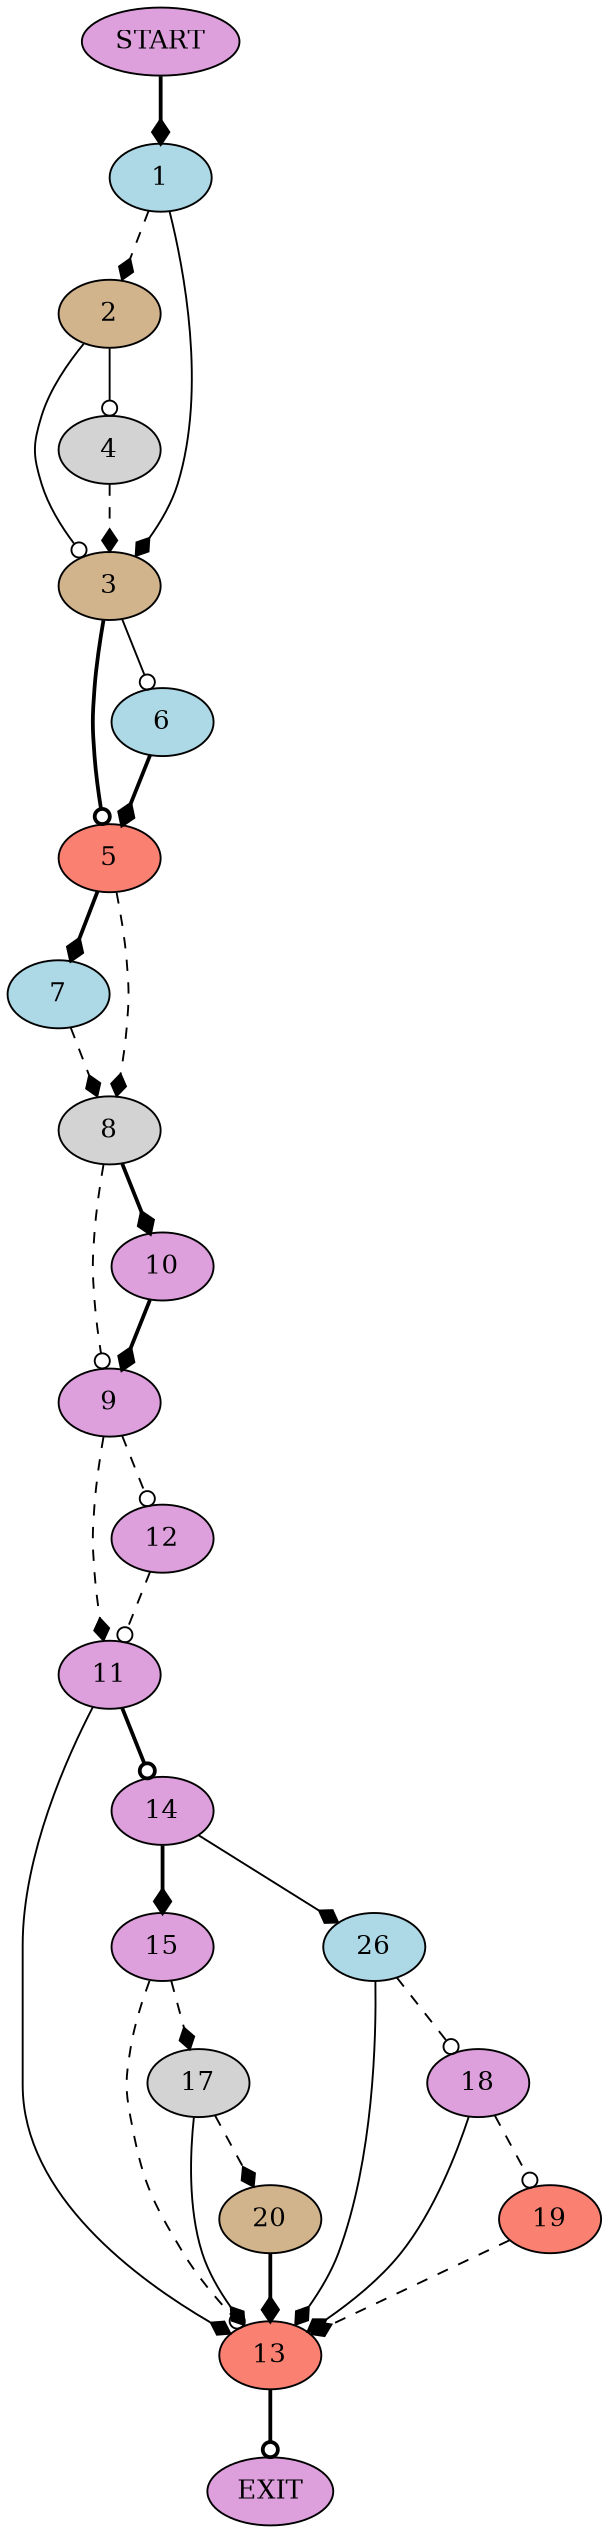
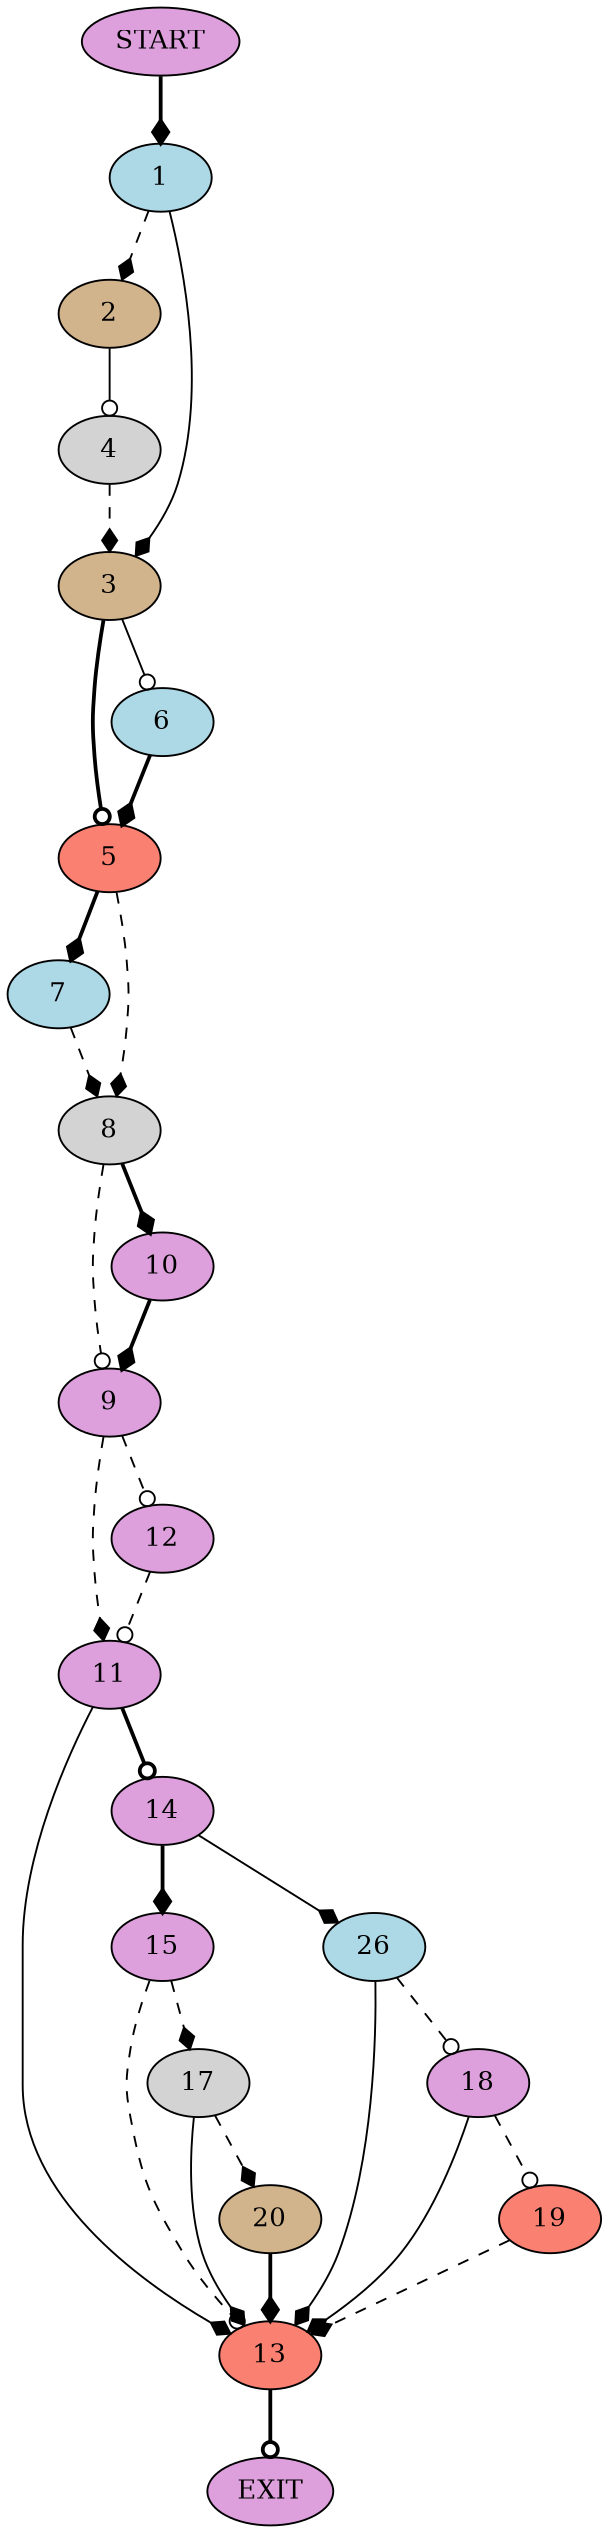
edge "2" -> "3": removed
